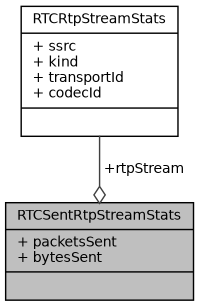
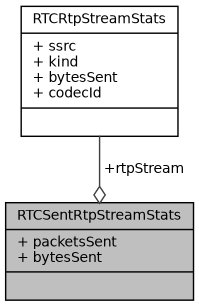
node "RTCRtpStreamStats": text "+ transportId" -> "+ bytesSent"
